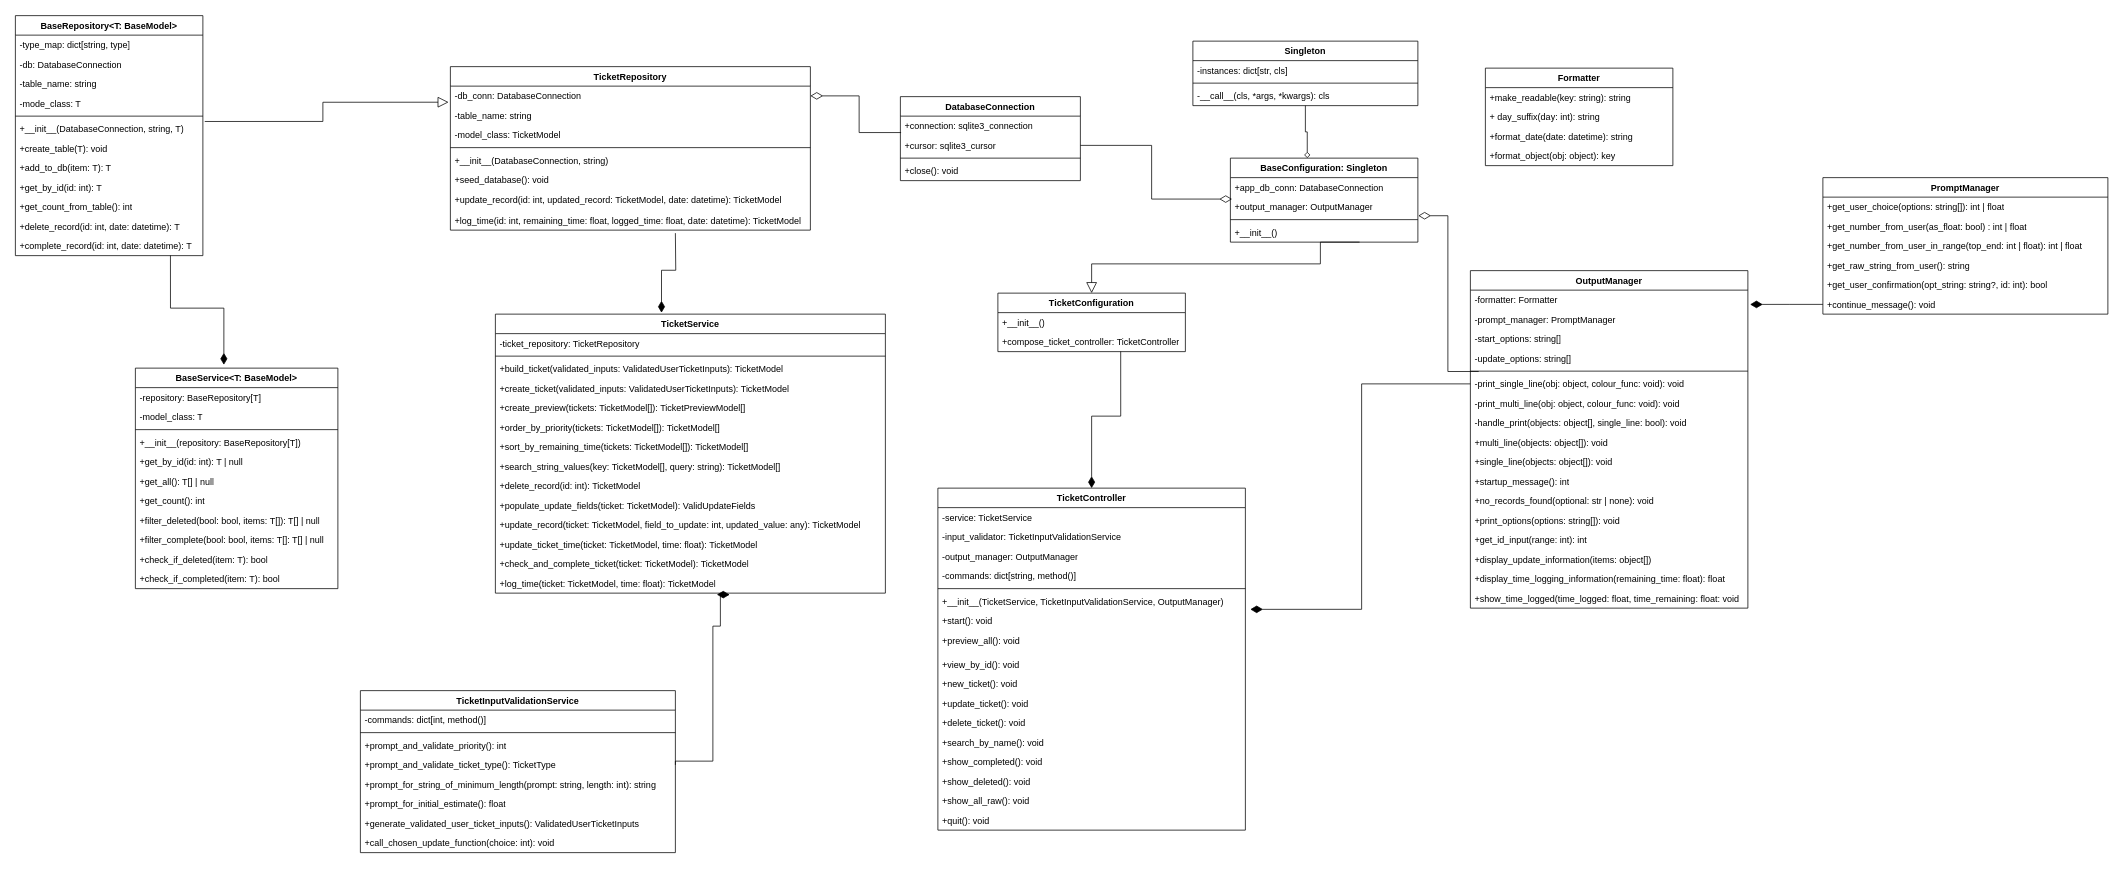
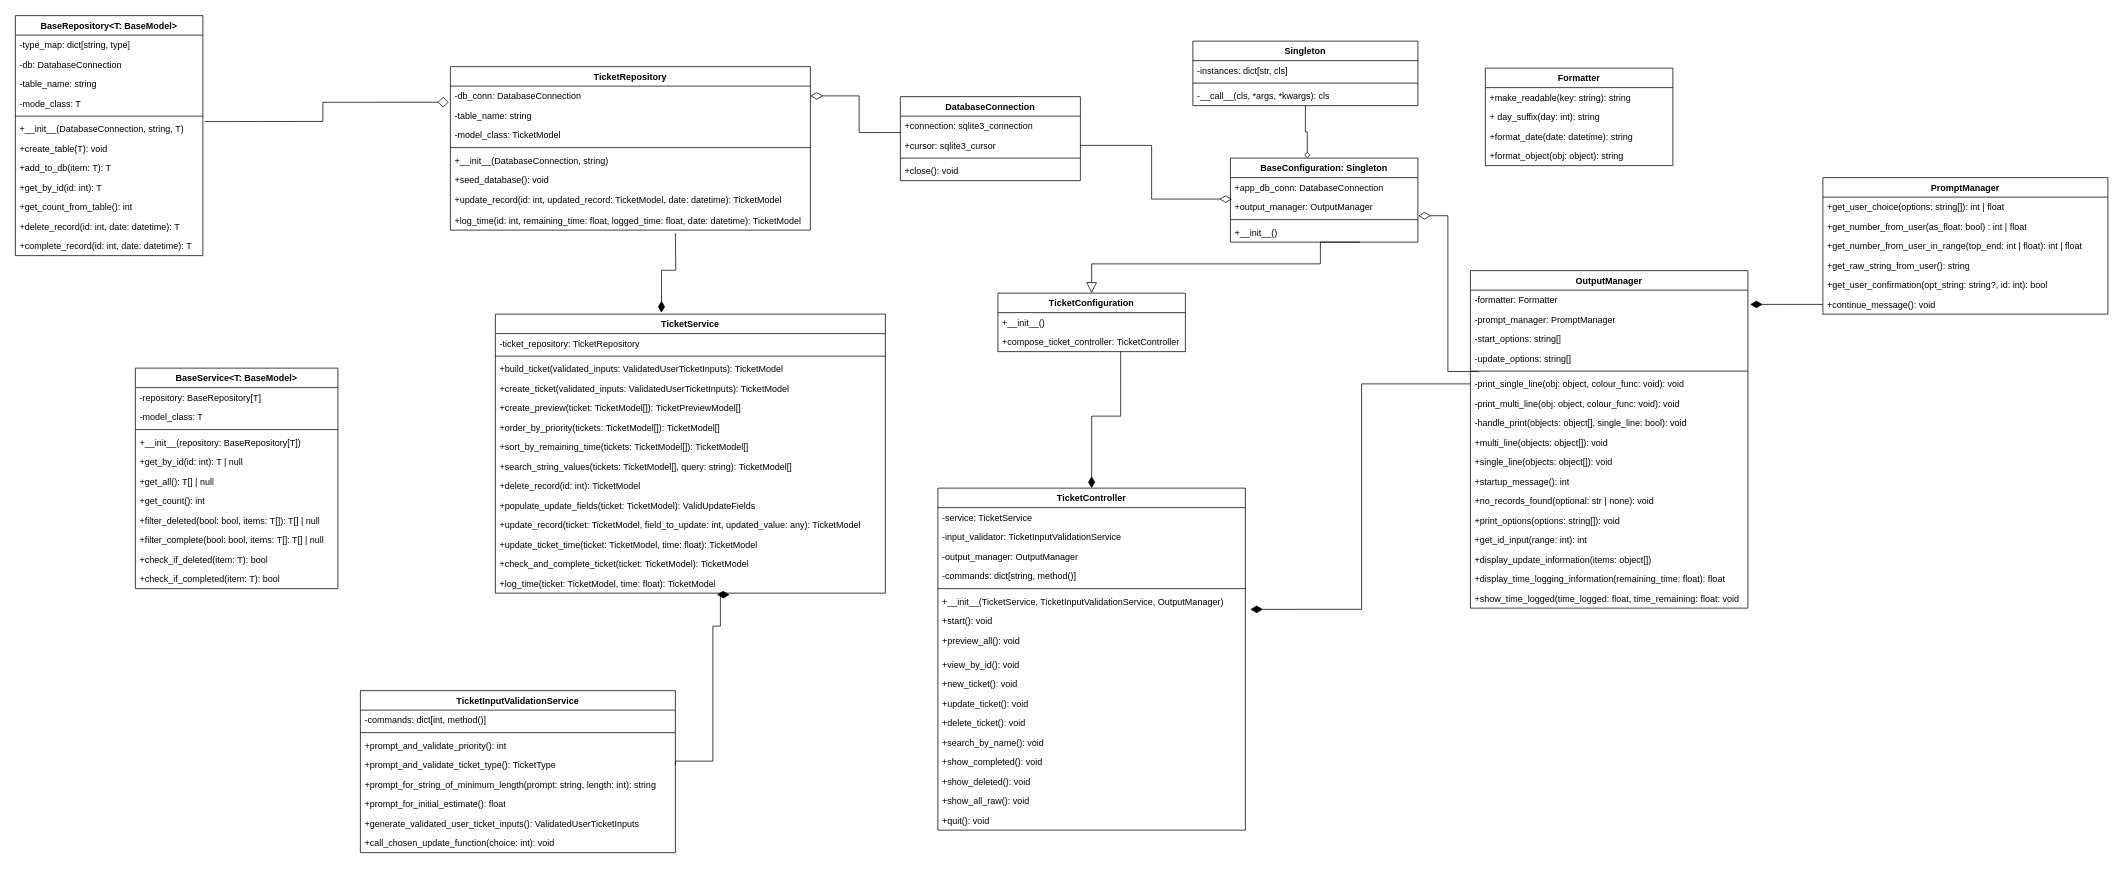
edge "+__init__(DatabaseConnection, string, T)" -> "-db_conn: DatabaseConnection": arrowhead block -> diamond
node "+format_object(obj: object): key": label "+format_object(obj: object): key" -> "+format_object(obj: object): string"
edge "+complete_record(id: int, date: datetime): T" -> "BaseService<T: BaseModel>": removed
node "+create_preview(tickets: TicketModel[]): TicketPreviewModel[]": label "+create_preview(tickets: TicketModel[]): TicketPreviewModel[]" -> "+create_preview(ticket: TicketModel[]): TicketPreviewModel[]"
node "+search_string_values(key: TicketModel[], query: string): TicketModel[]": label "+search_string_values(key: TicketModel[], query: string): TicketModel[]" -> "+search_string_values(tickets: TicketModel[], query: string): TicketModel[]"
